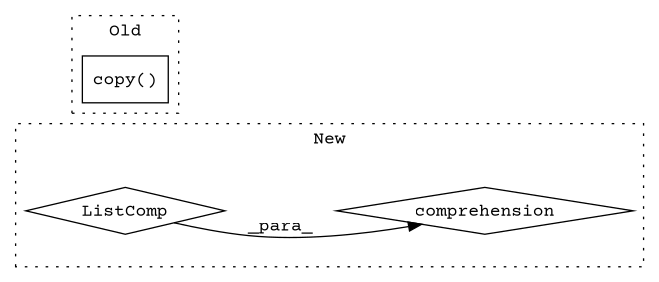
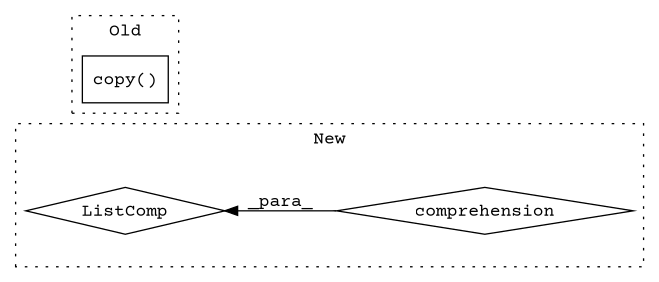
edge "ListComp" -> "comprehension": reversed
